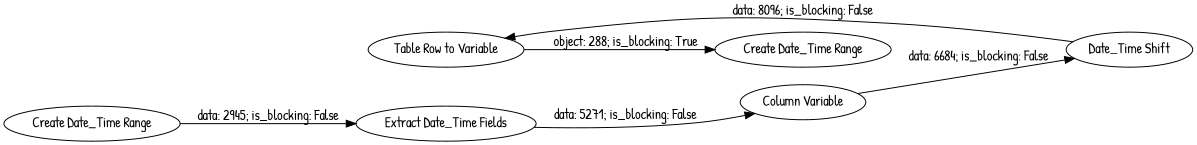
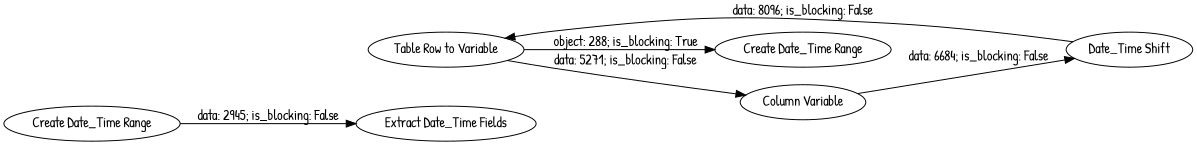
edge "Extract Date_Time Fields" -> "Column Variable": now "Table Row to Variable" -> "Column Variable"
